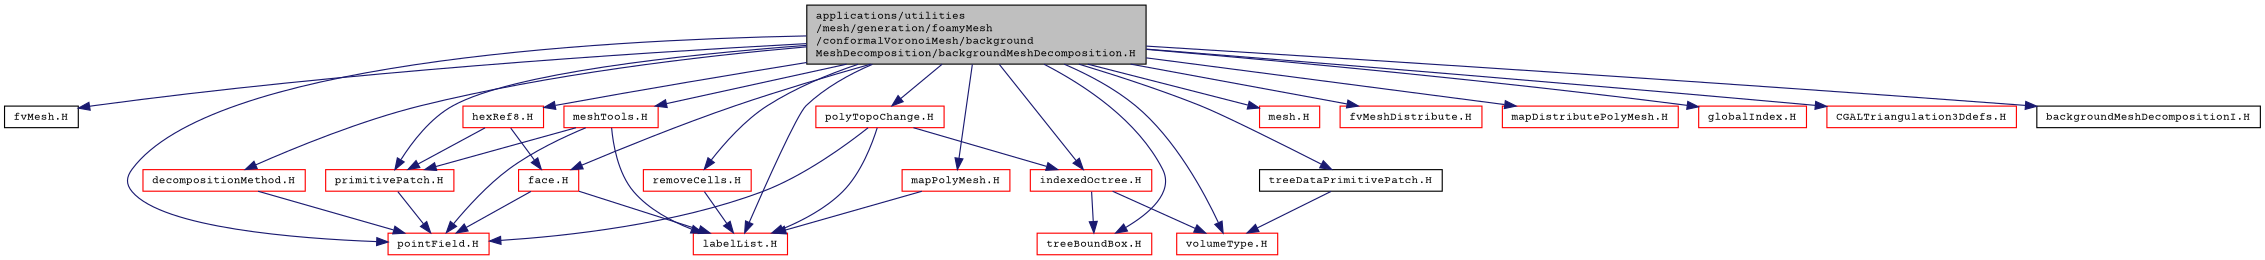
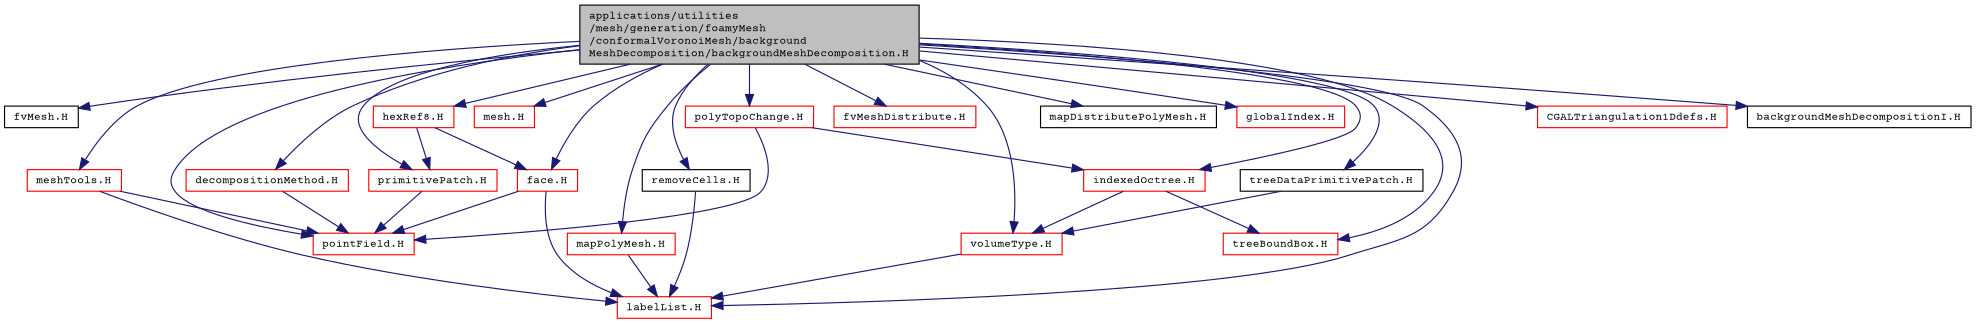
node "mapDistributePolyMesh.H": color red -> black
node "CGALTriangulation3Ddefs.H": label "CGALTriangulation3Ddefs.H" -> "CGALTriangulation1Ddefs.H"
edge "meshTools.H" -> "primitivePatch.H": removed
node "removeCells.H": color red -> black
edge "polyTopoChange.H" -> "labelList.H": now "volumeType.H" -> "labelList.H"
